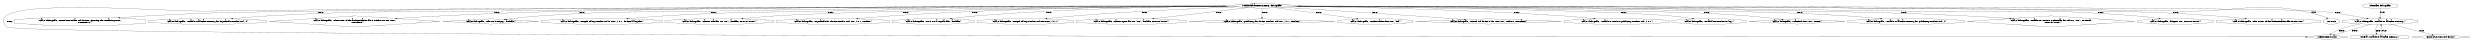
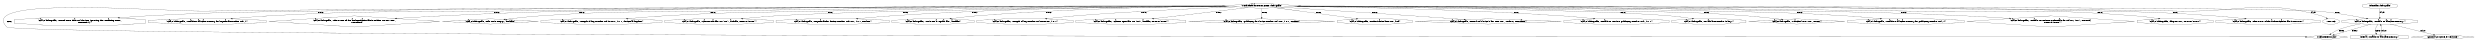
edge "(MethodParameterIn,FILE *debug_file)" -> "(MethodReturn,int)": label "DDG: " -> "CFG: "
node "(ControlStructure,if (errno))": label "(ControlStructure,if (errno))" -> "(ControlStructure,if (verbose))"
